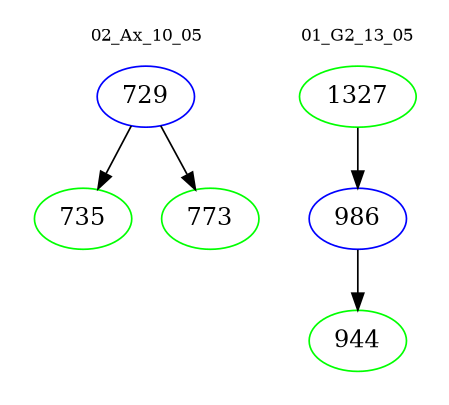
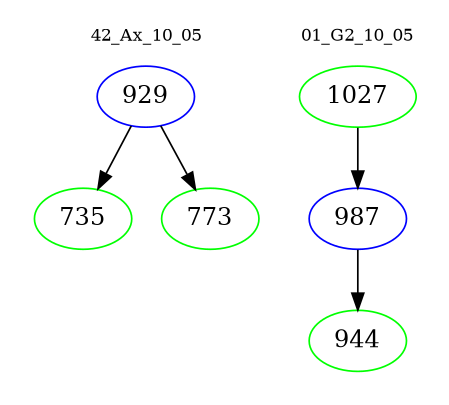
cluster "02_Ax_10_05": label "02_Ax_10_05" -> "42_Ax_10_05"
cluster "01_G2_13_05": label "01_G2_13_05" -> "01_G2_10_05"
node "729": label "729" -> "929"
node "1327": label "1327" -> "1027"
node "986": label "986" -> "987"
